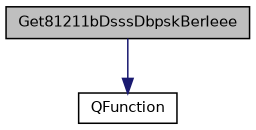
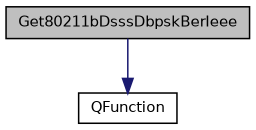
node "Get81211bDsssDbpskBerIeee": label "Get81211bDsssDbpskBerIeee" -> "Get80211bDsssDbpskBerIeee"
